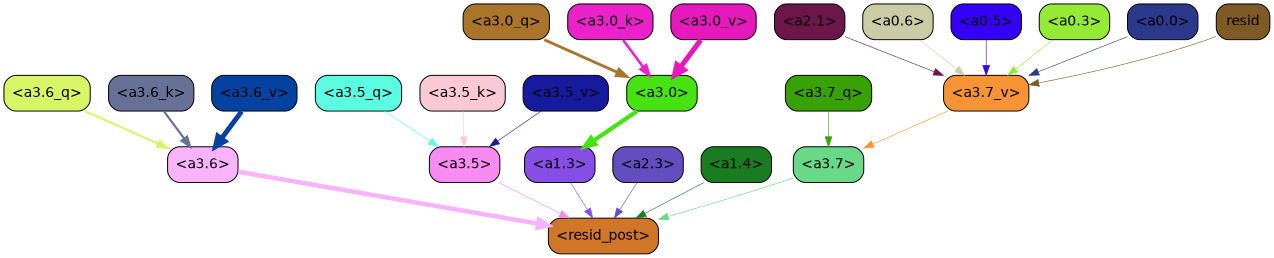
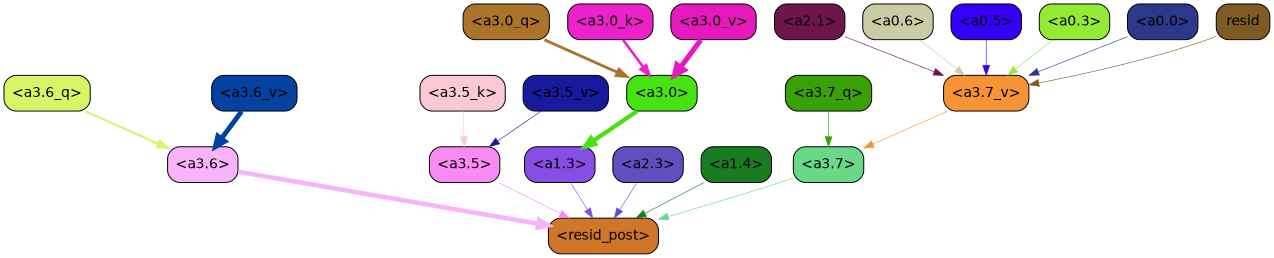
node "<a3.6_k>": removed
node "<a3.5_q>": removed
